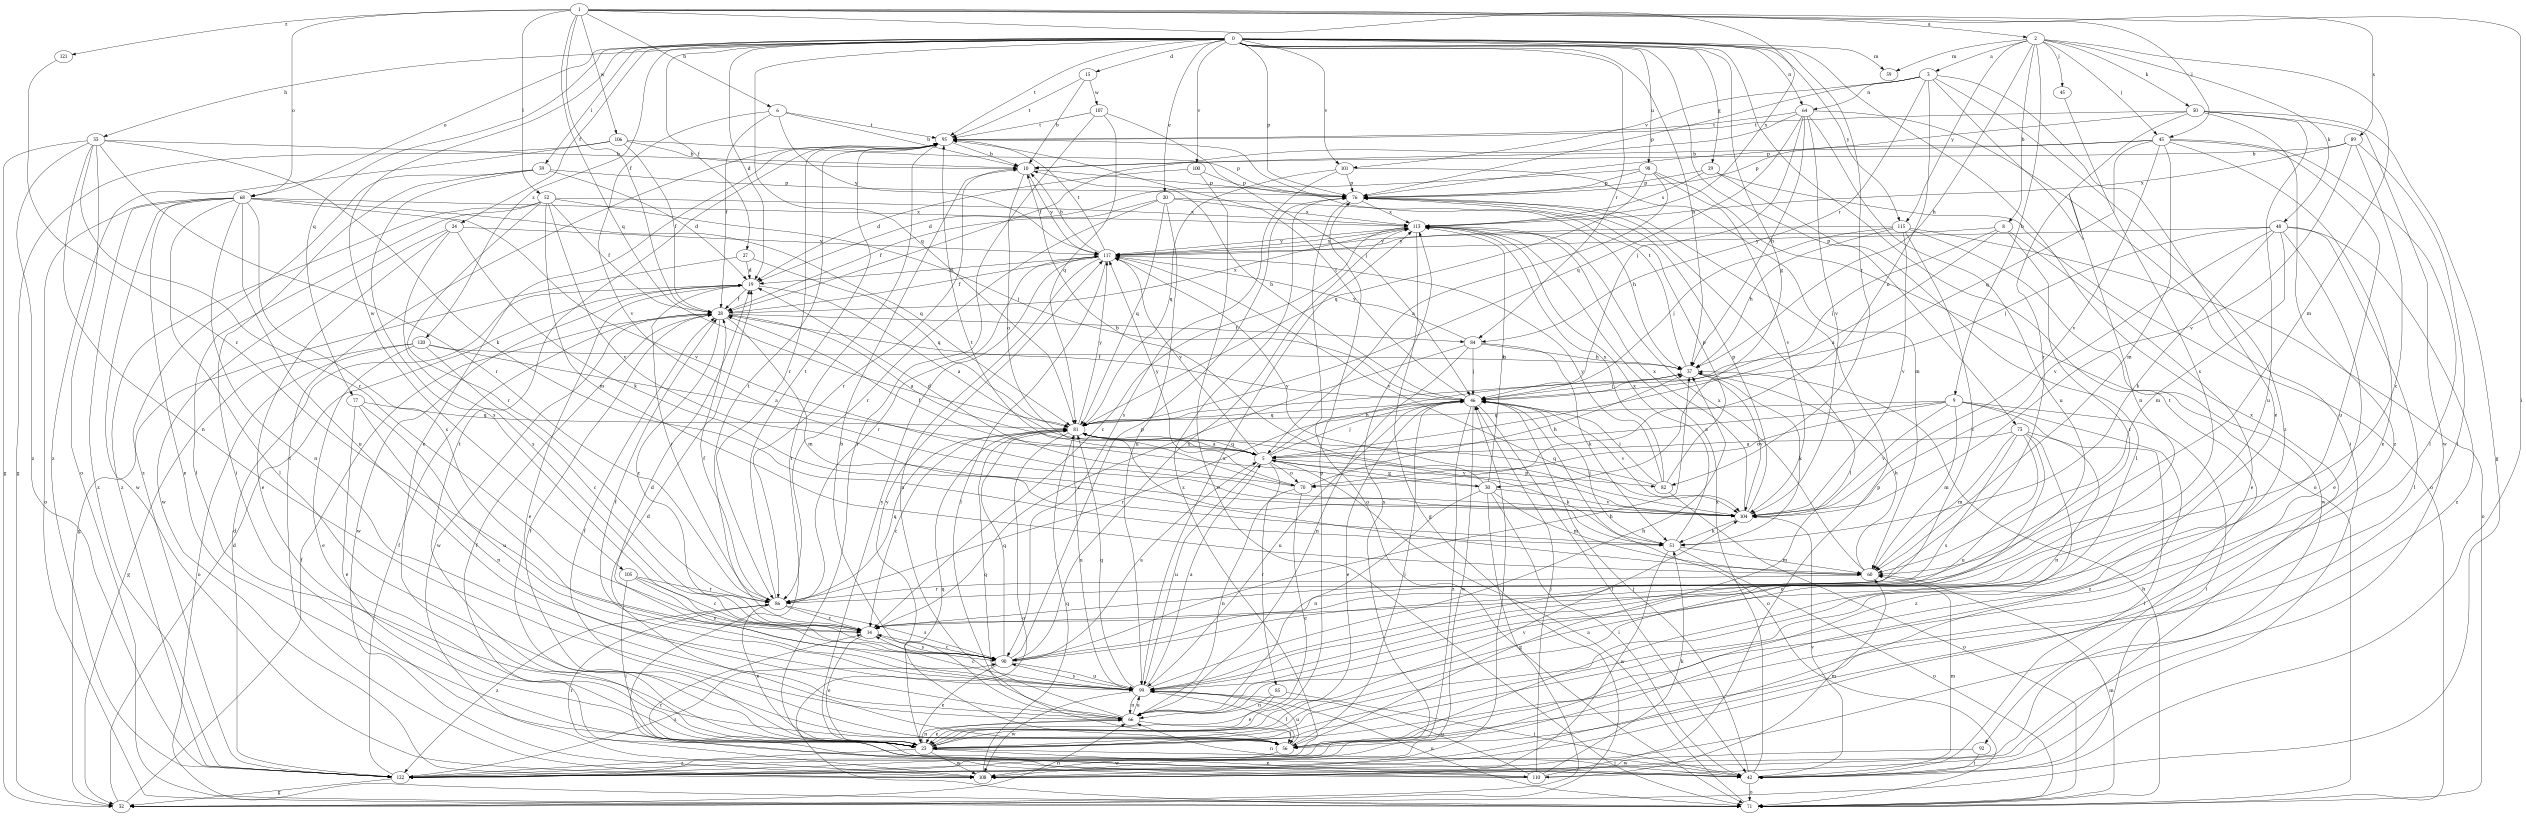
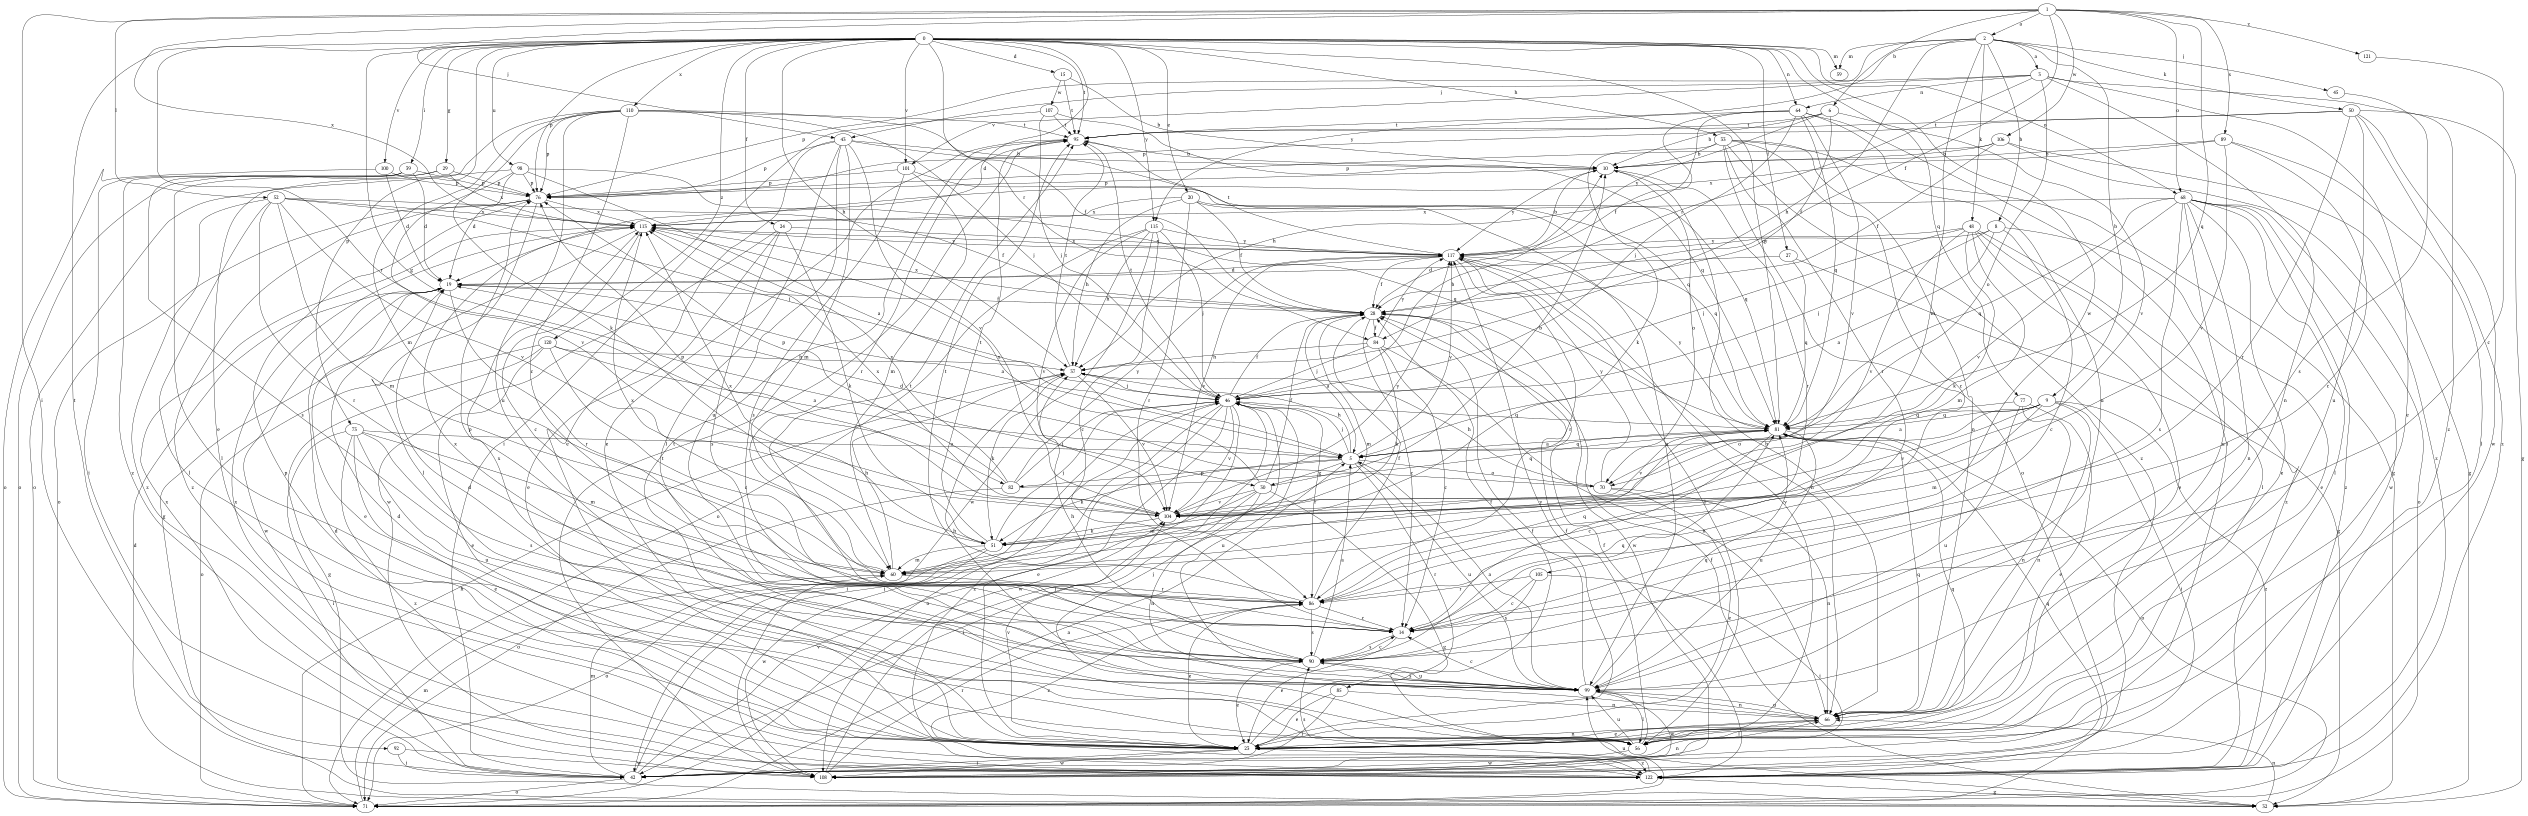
edge "23" -> "110": reversed
